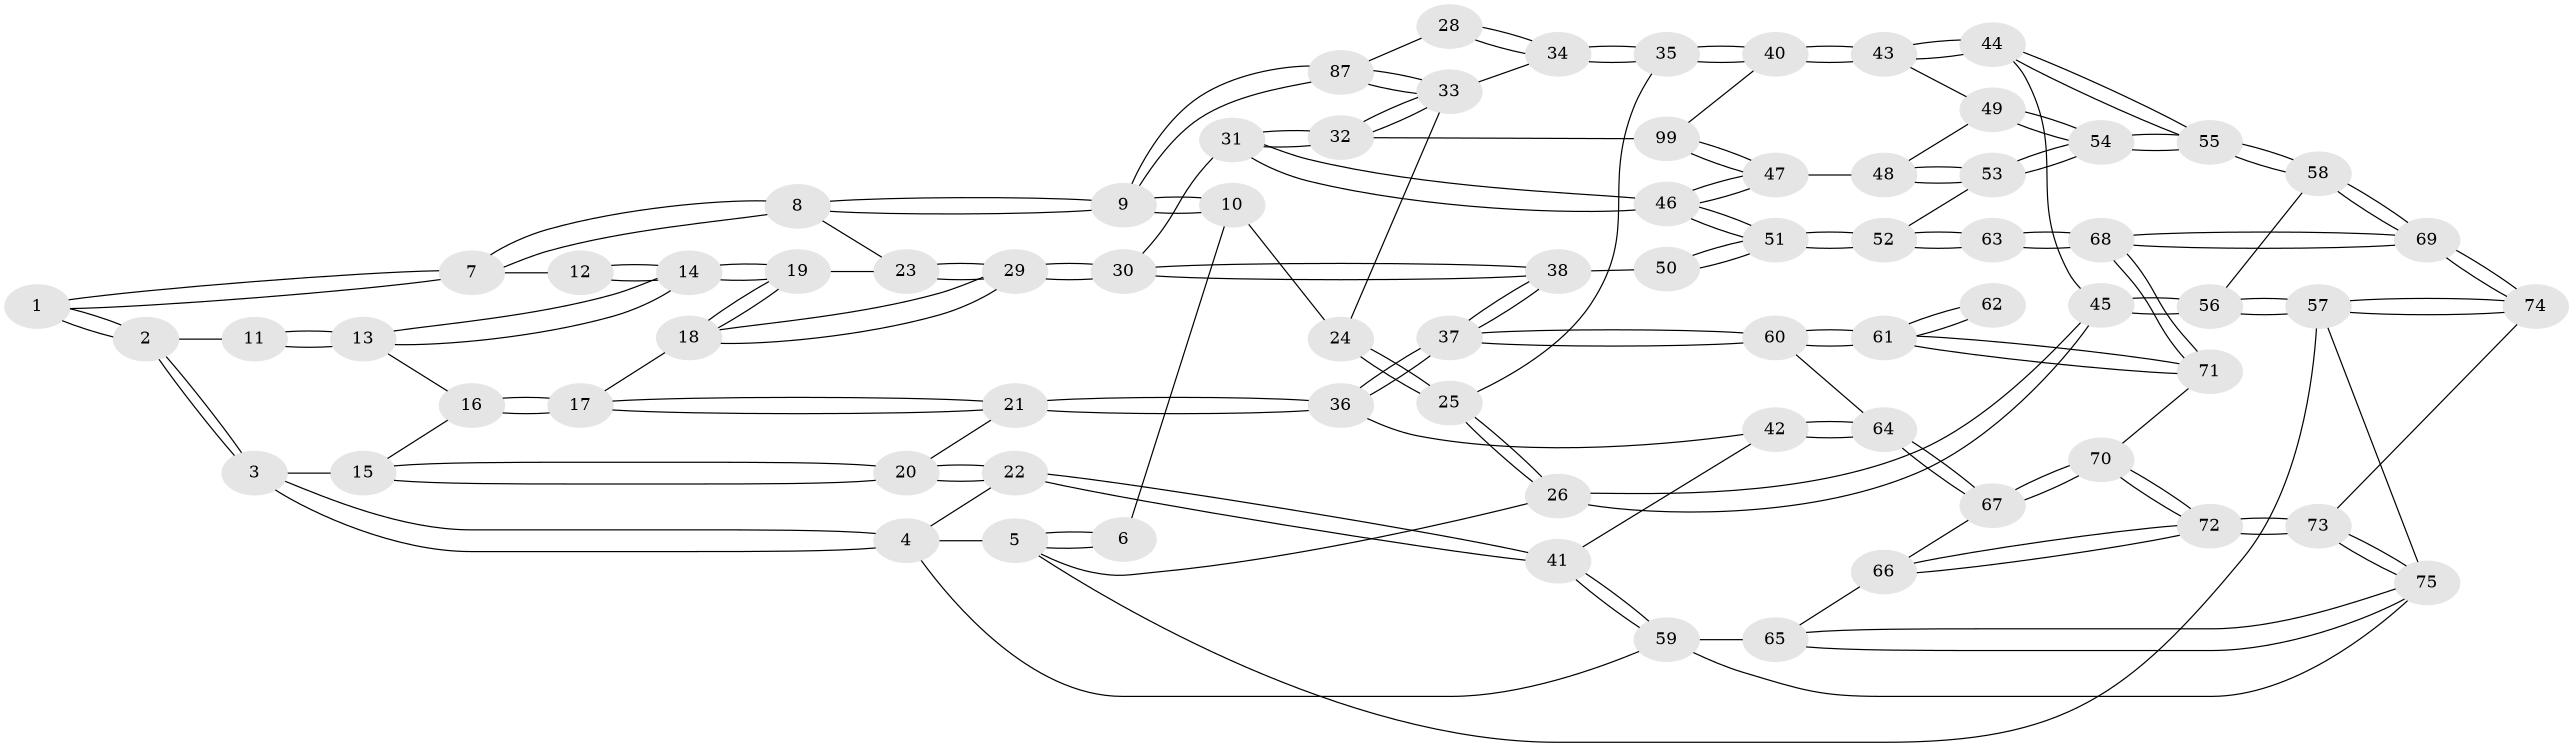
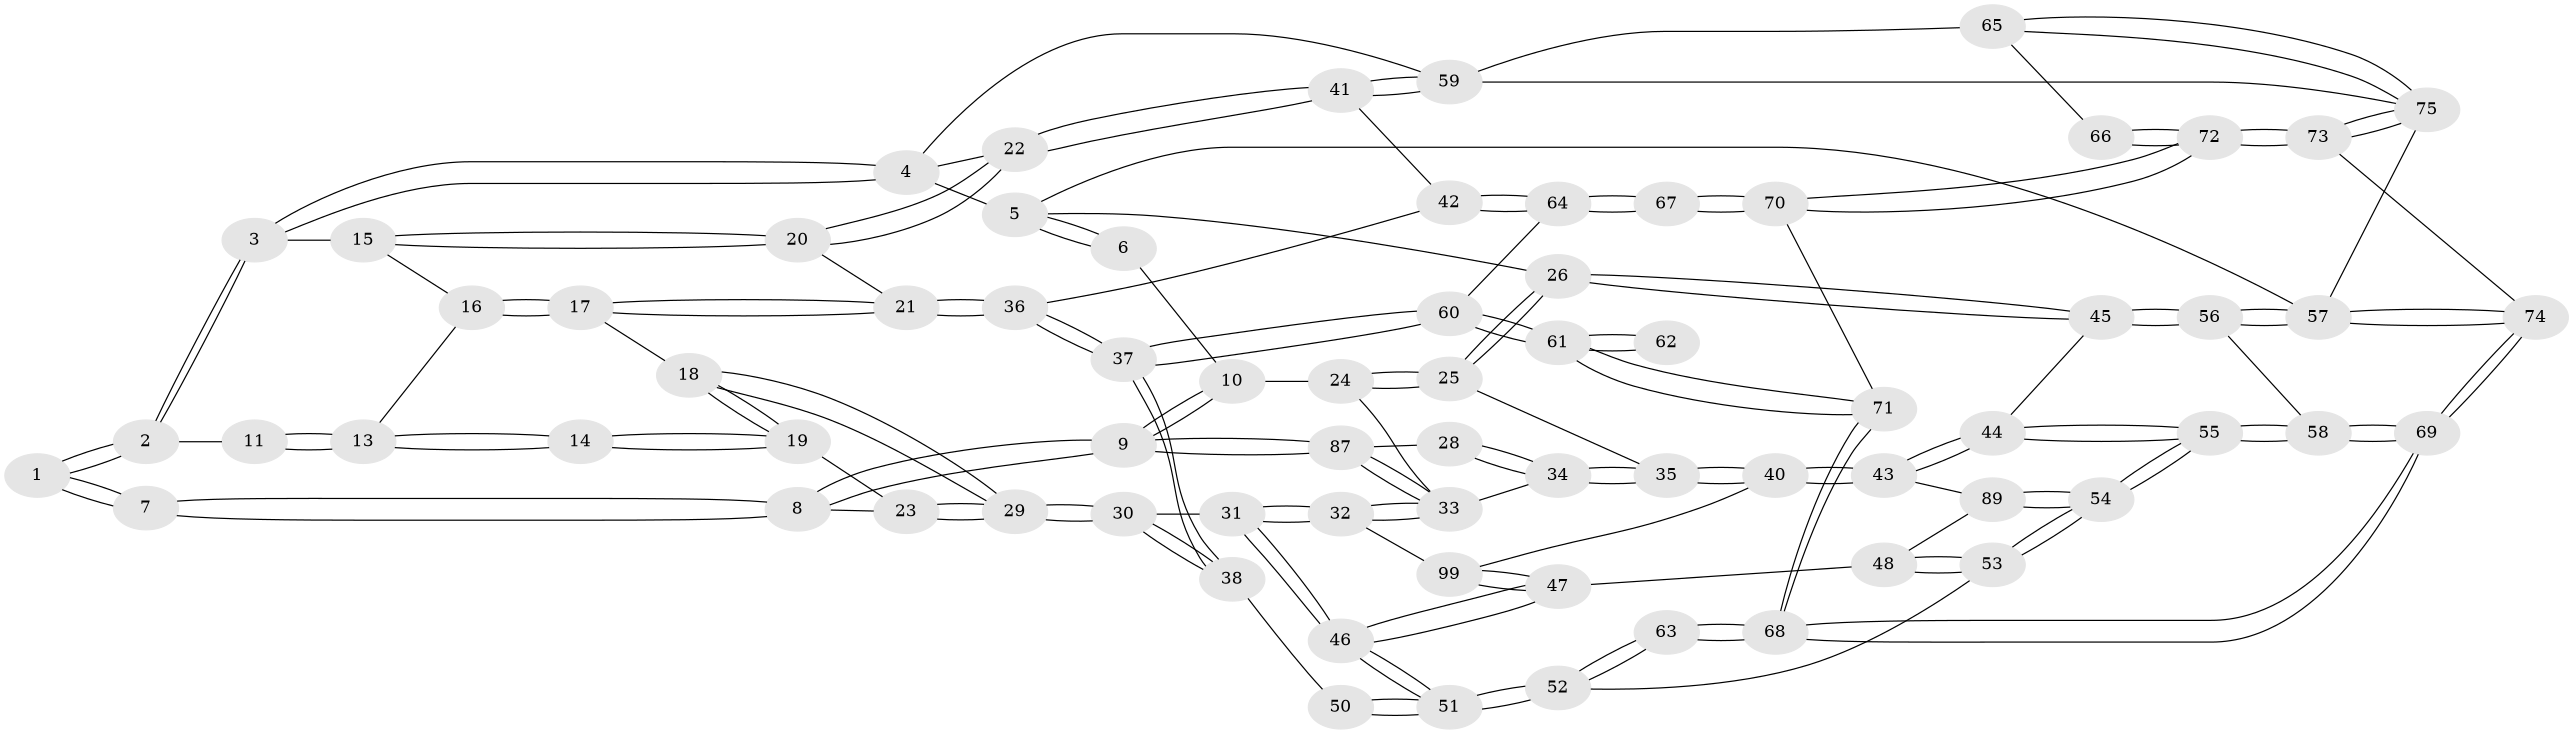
node "49": label "49" -> "89"
node "12": removed
edge "67" -- "66": removed
